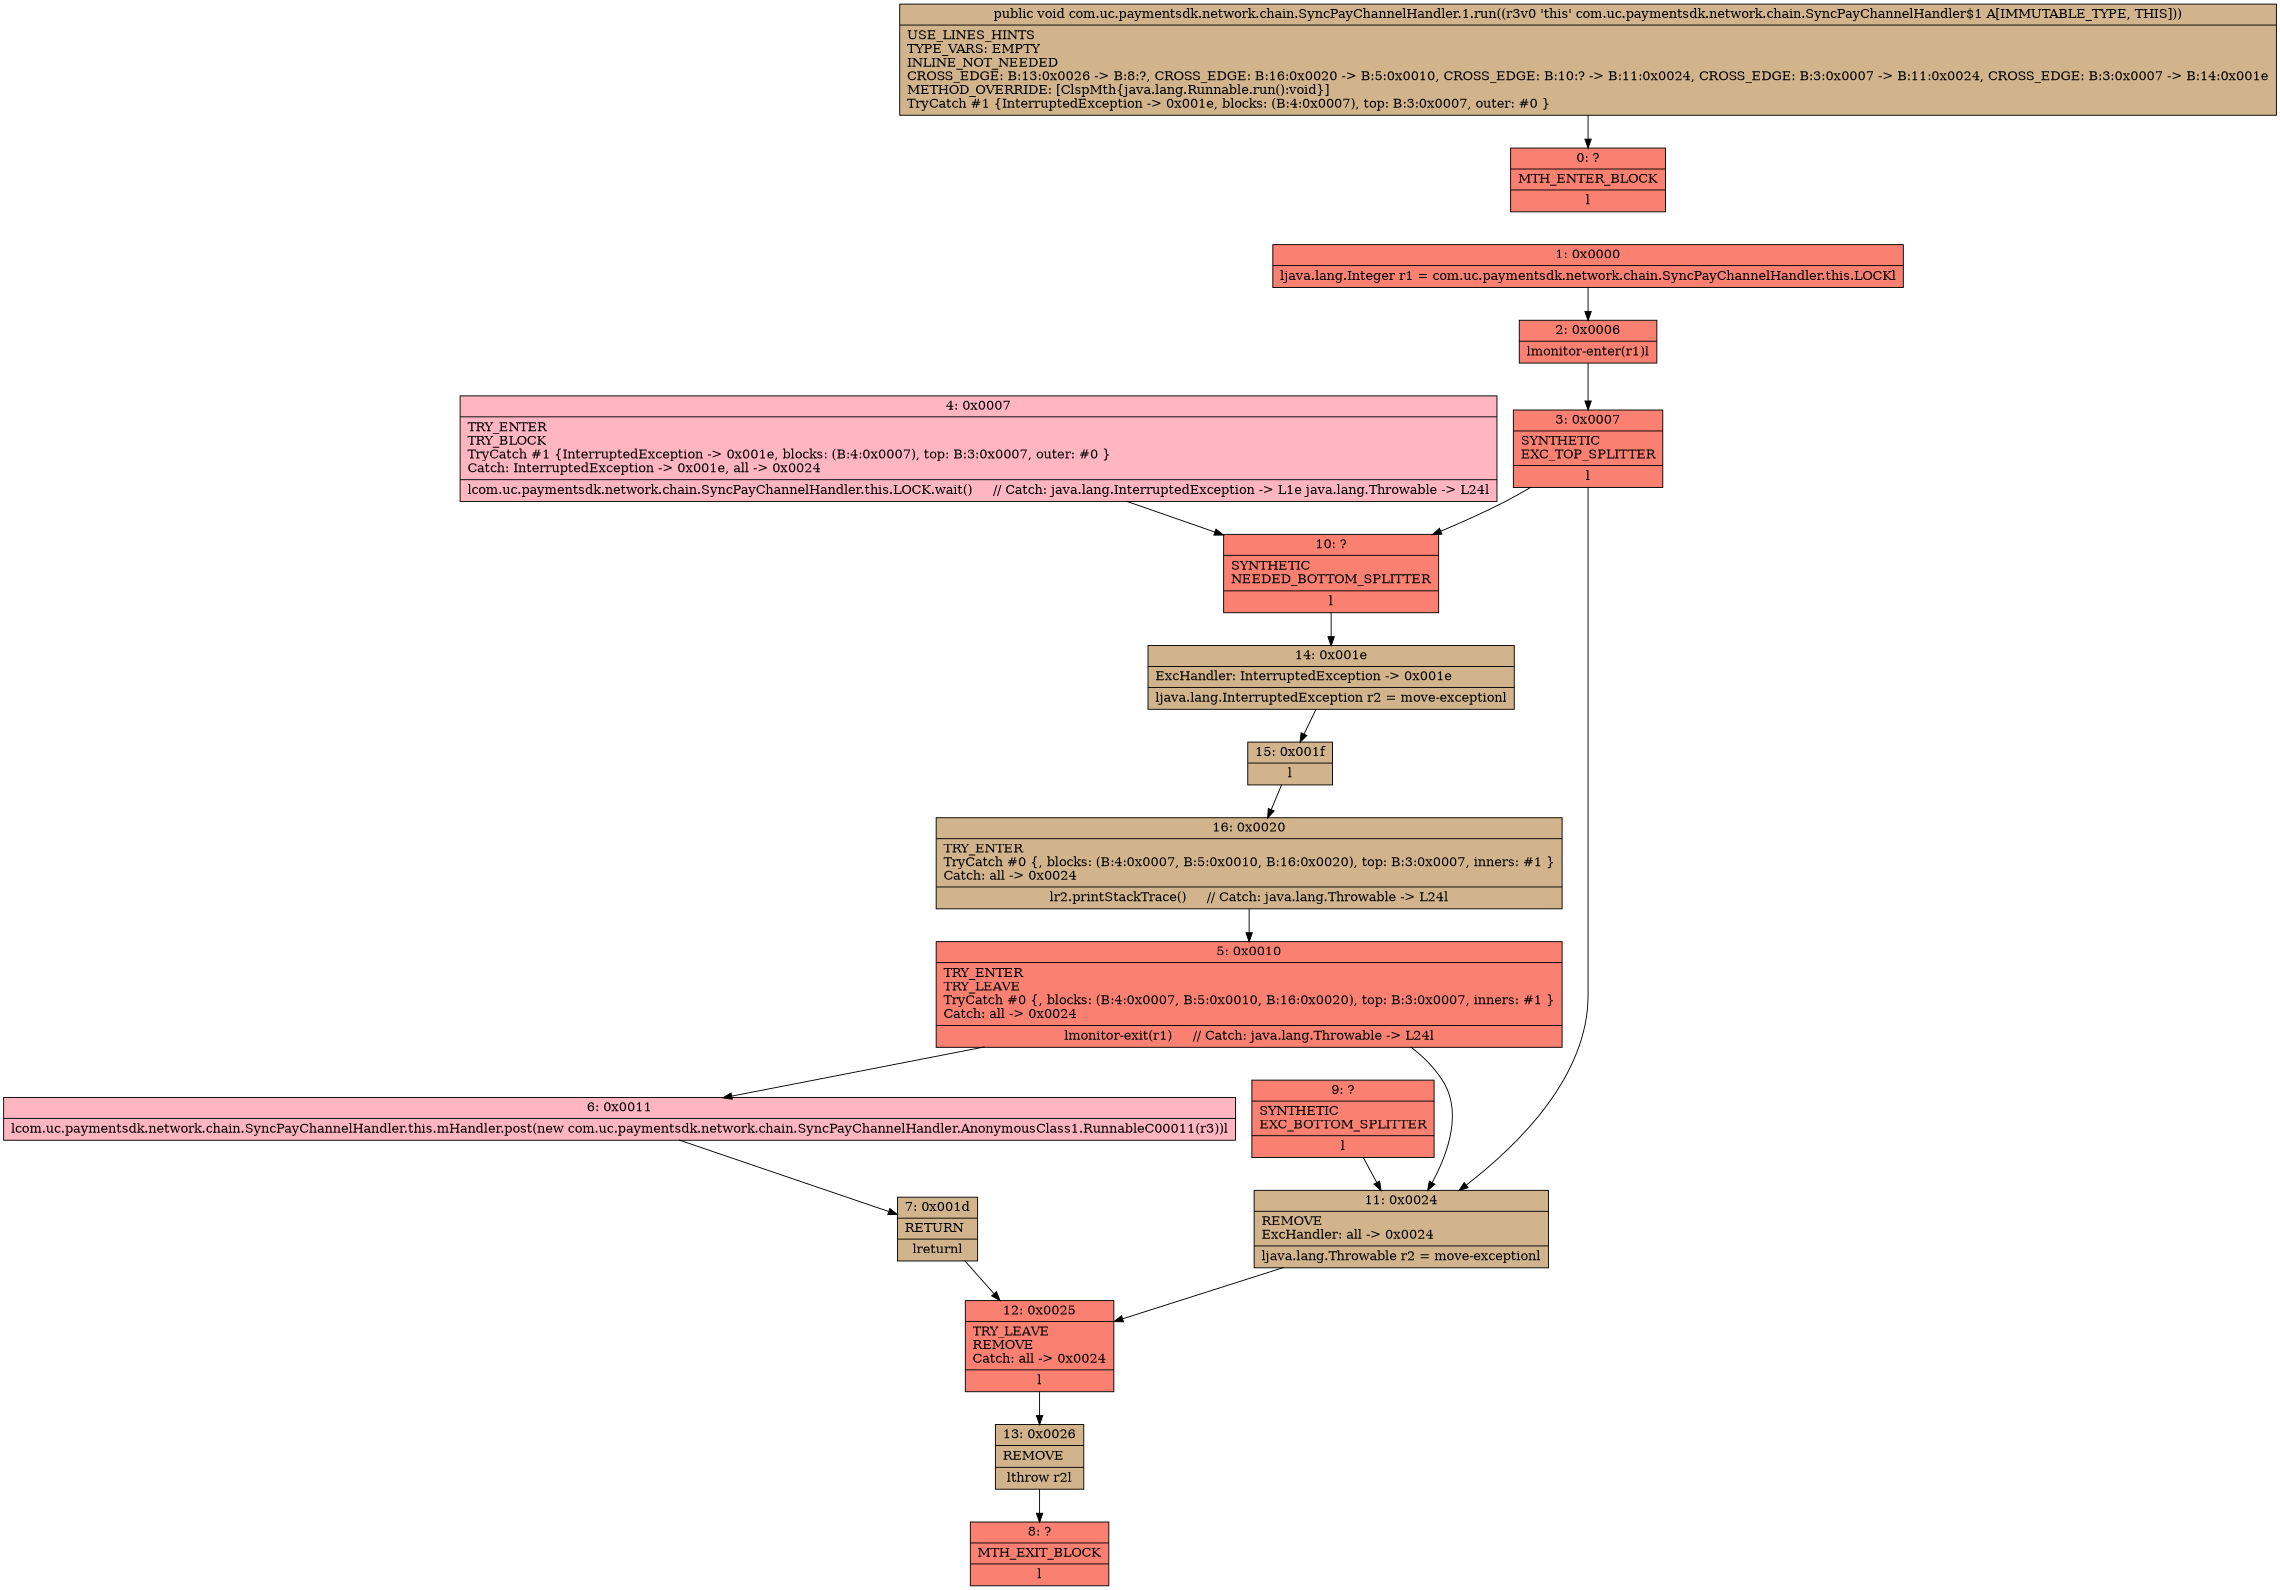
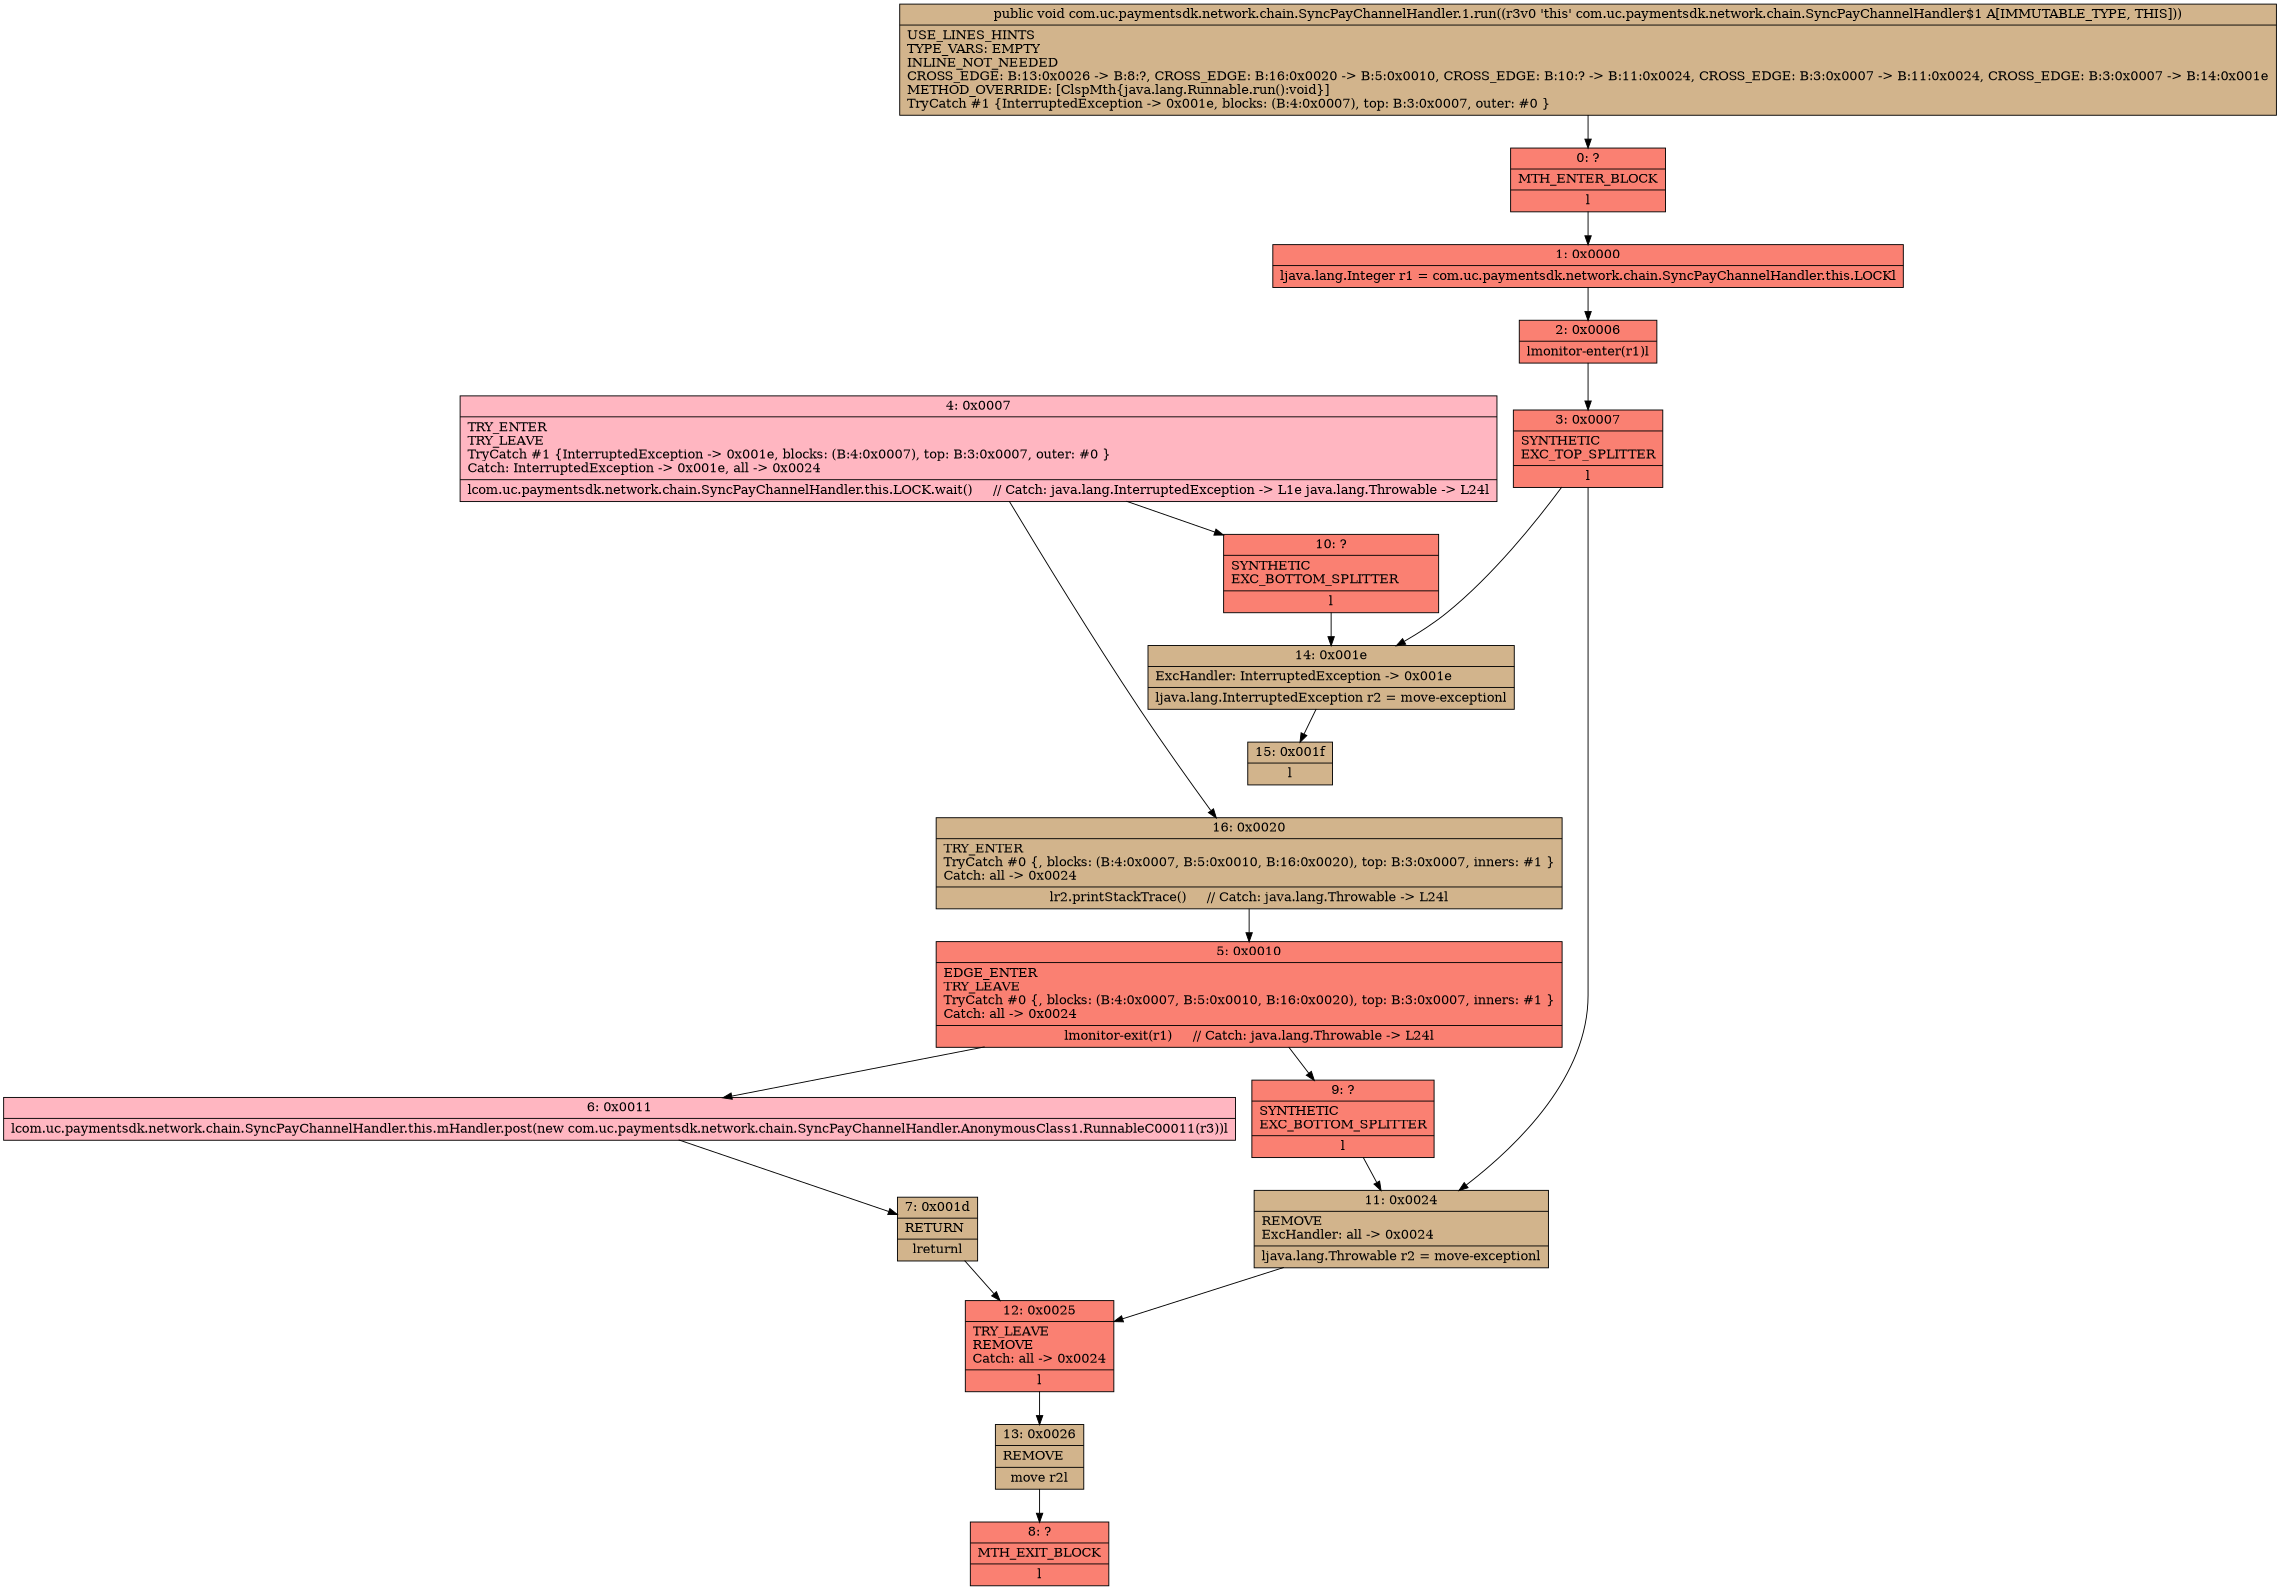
edge "0: ?" -> "1: 0x0000": added
node "4: 0x0007": text "TRY_BLOCK" -> "TRY_LEAVE"
edge "3: 0x0007" -> "10: ?": now "3: 0x0007" -> "14: 0x001e"
node "10: ?": text "NEEDED_BOTTOM_SPLITTER" -> "EXC_BOTTOM_SPLITTER"
edge "15: 0x001f" -> "16: 0x0020": now "4: 0x0007" -> "16: 0x0020"
node "5: 0x0010": text "TRY_ENTER" -> "EDGE_ENTER"
edge "5: 0x0010" -> "11: 0x0024": now "5: 0x0010" -> "9: ?"
node "13: 0x0026": text "lthrow r2l" -> "move r2l"
